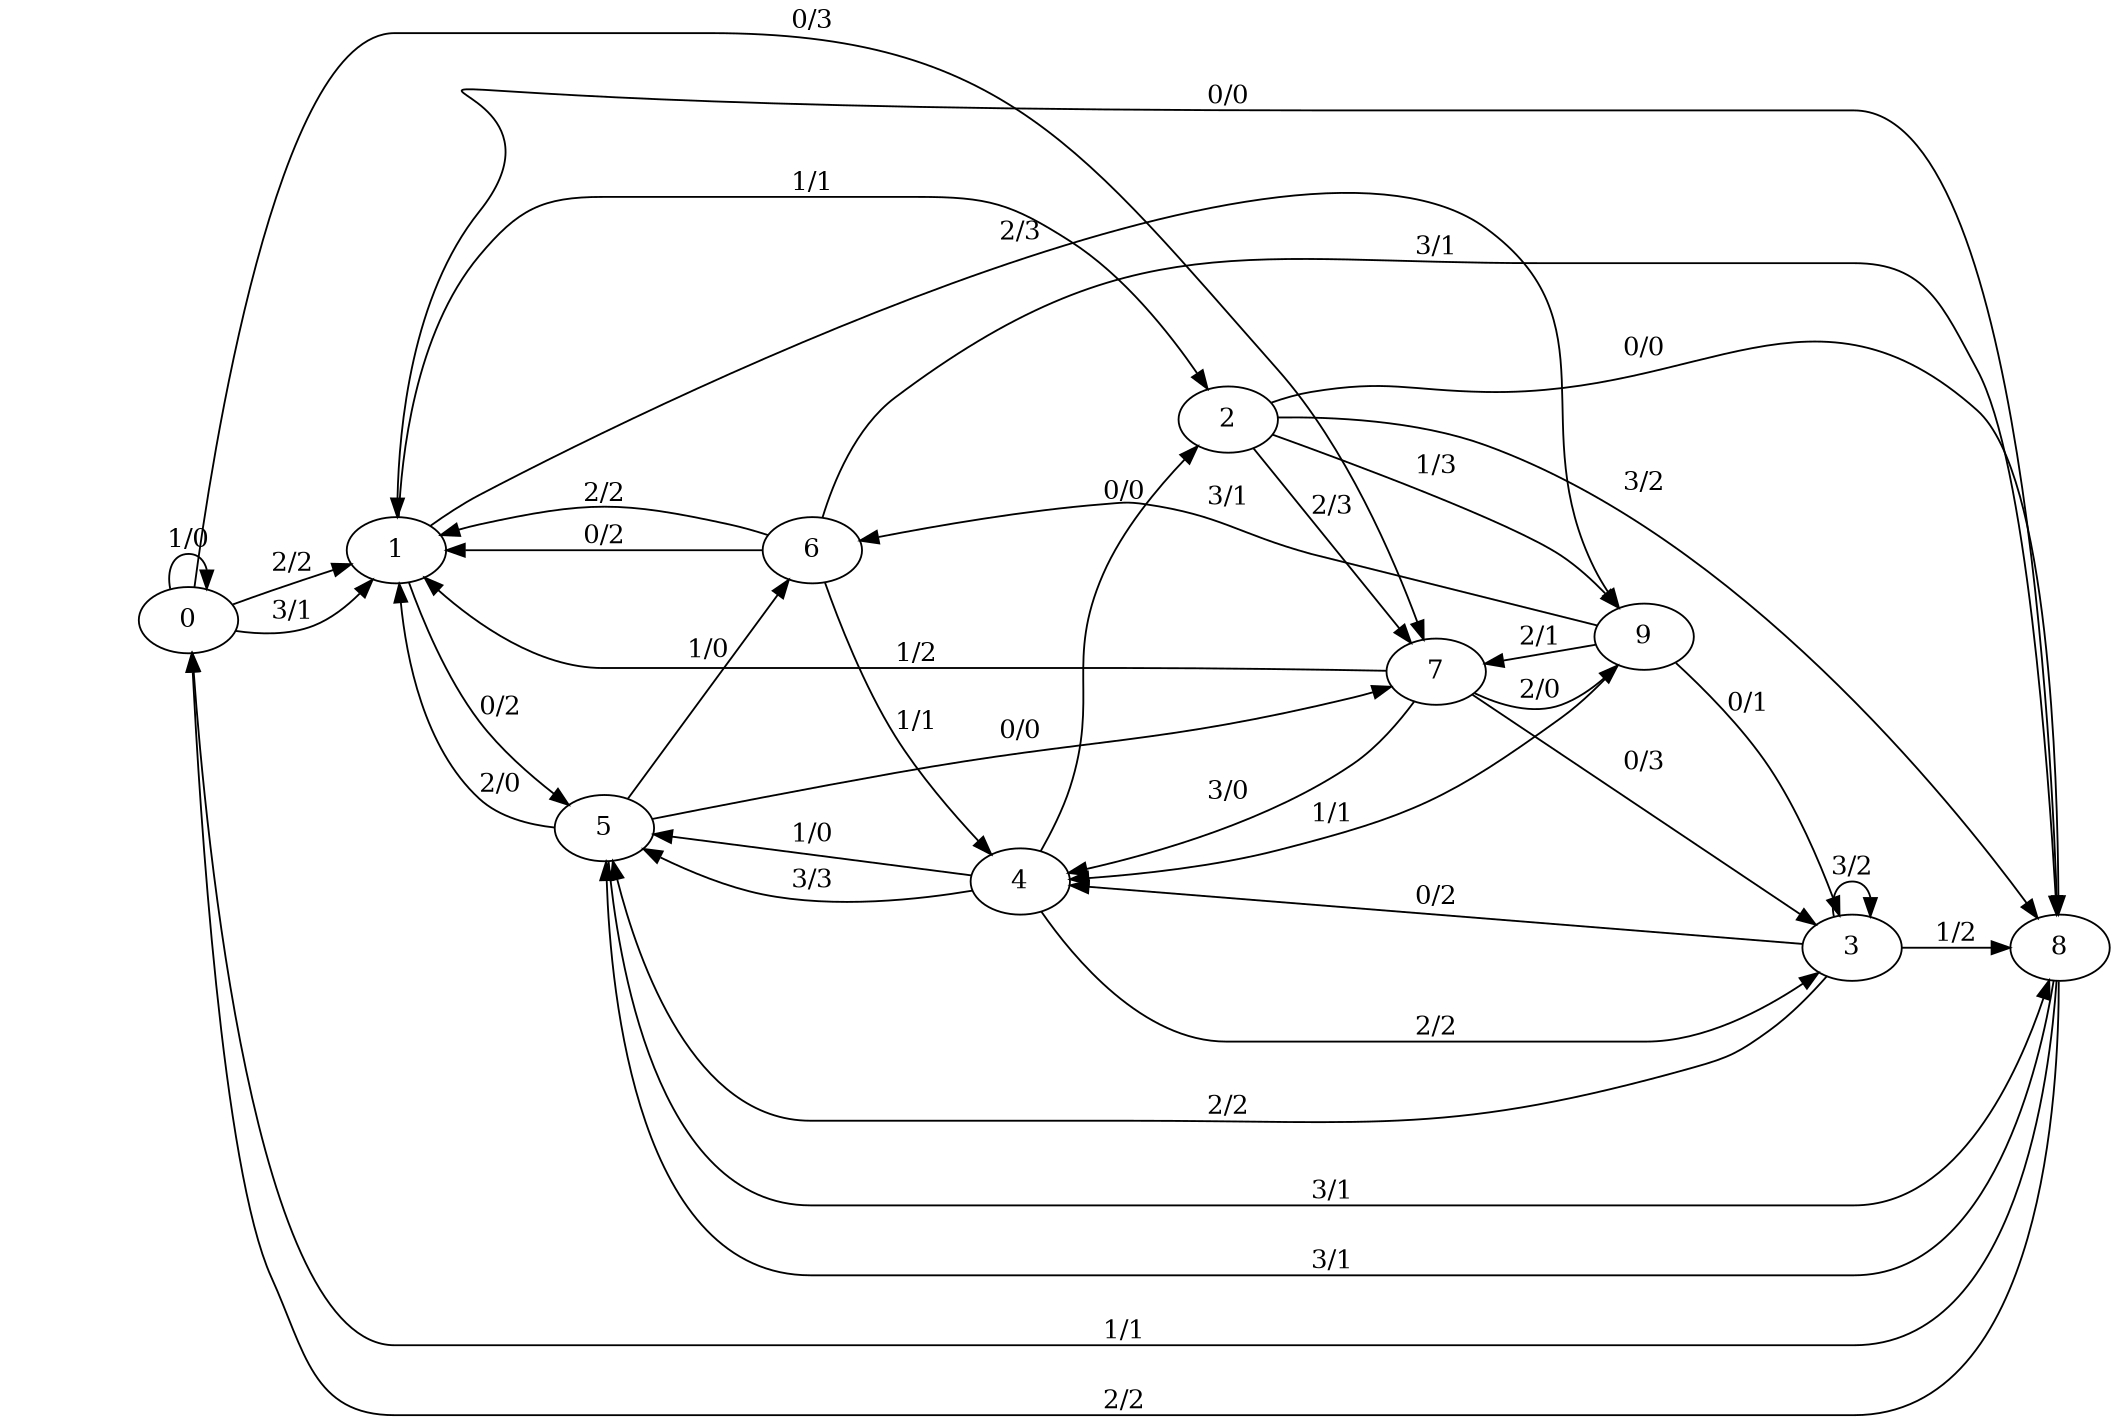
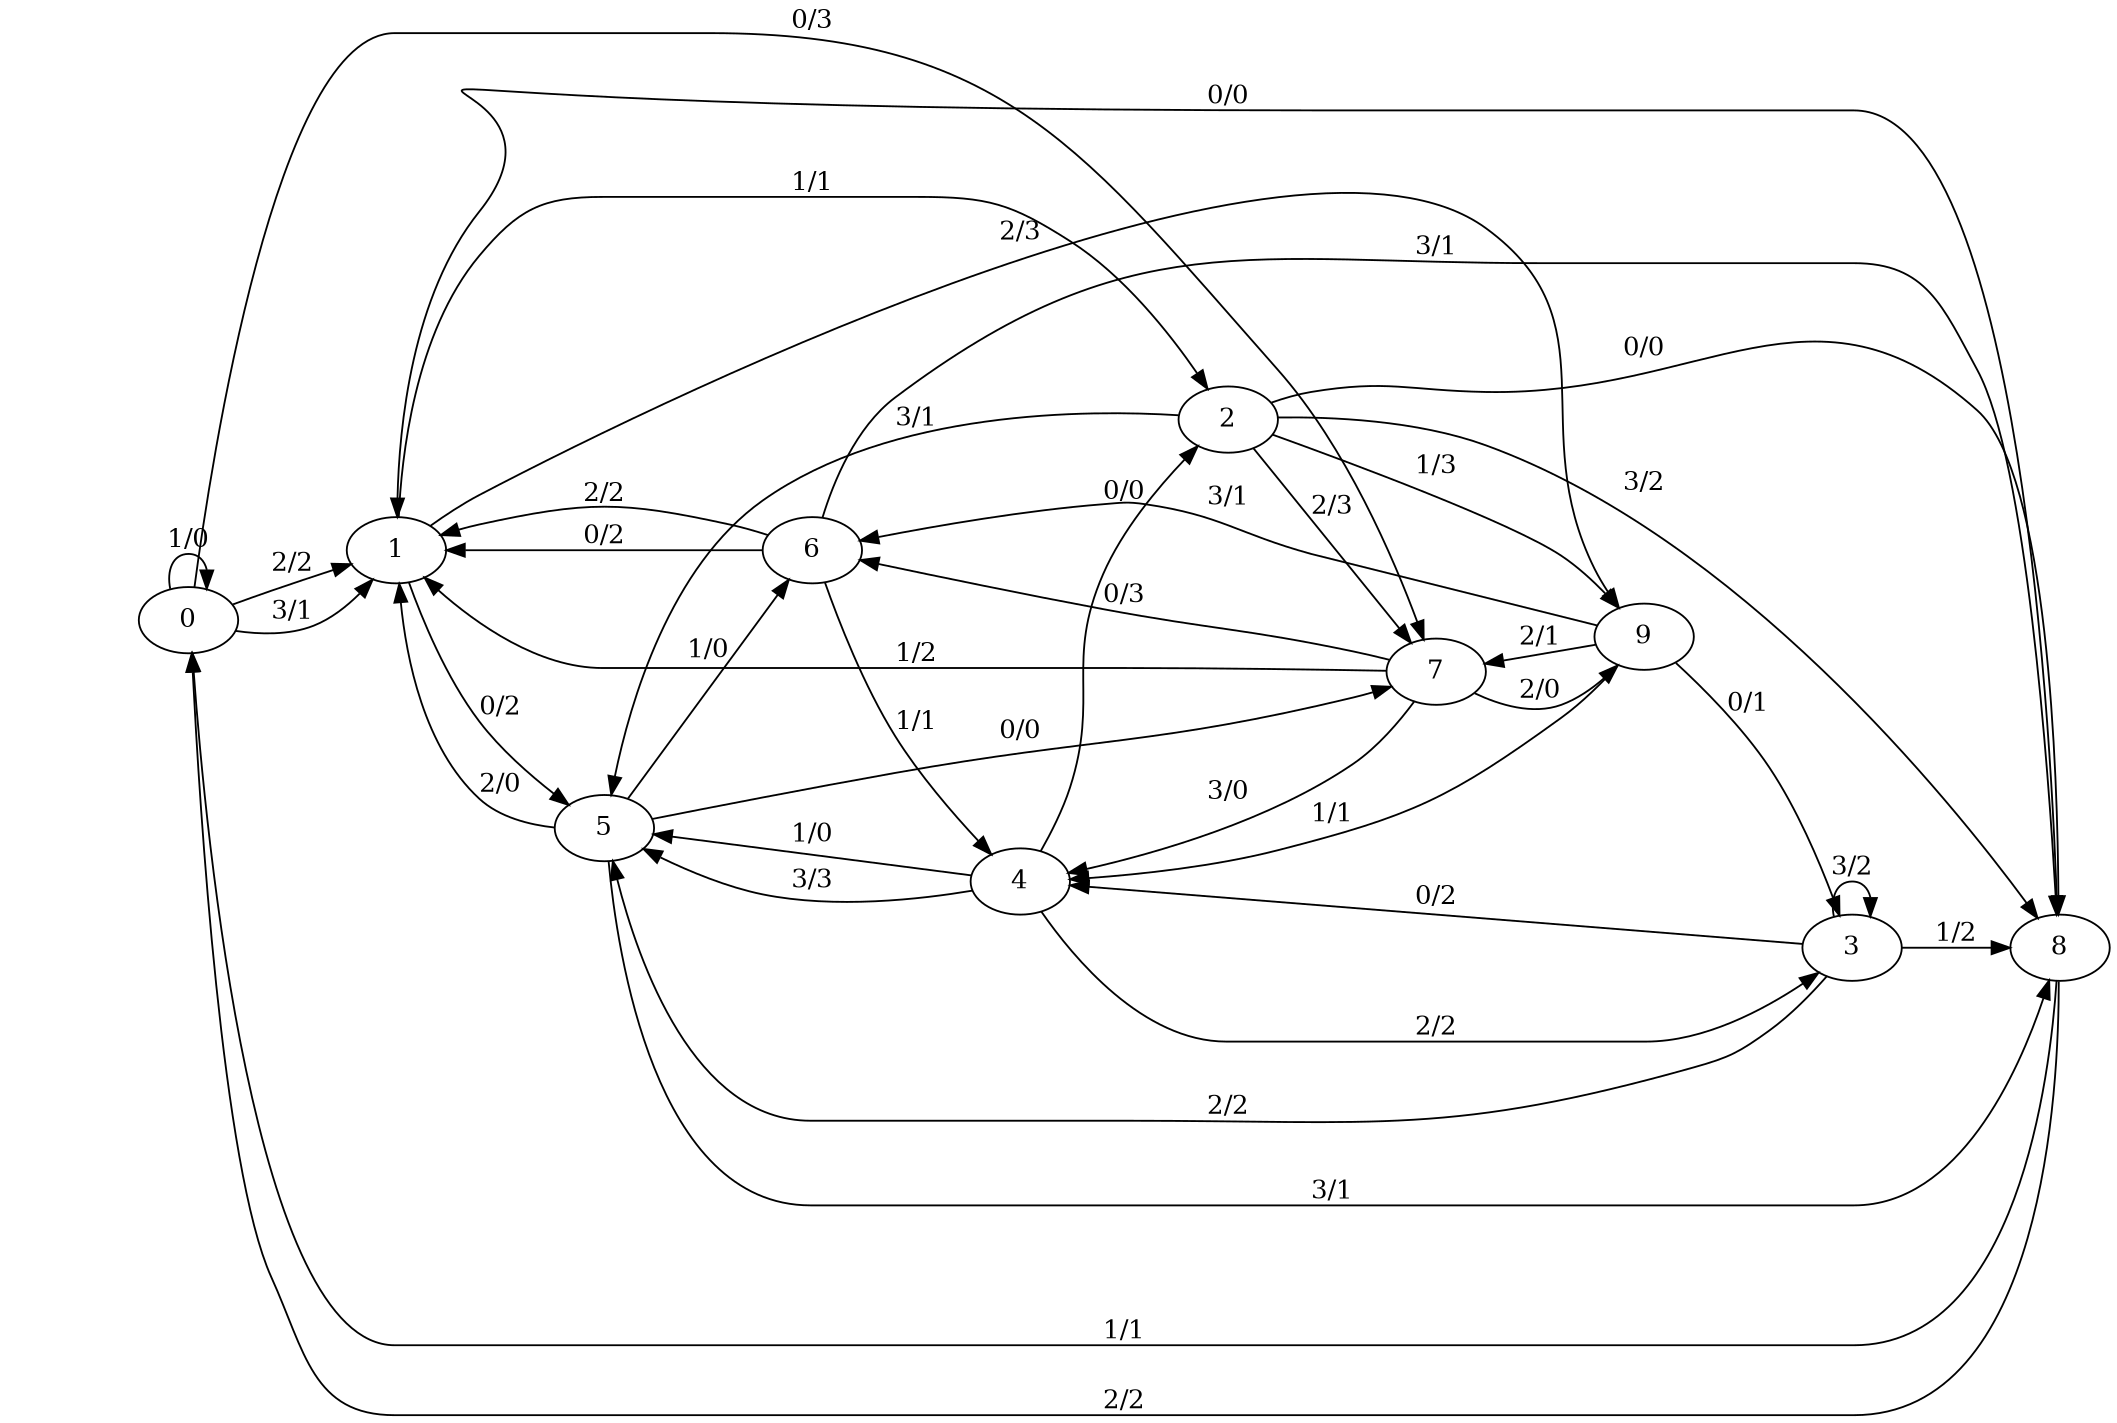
edge "7" -> "3": now "7" -> "6"
edge "8" -> "5": now "2" -> "5"
